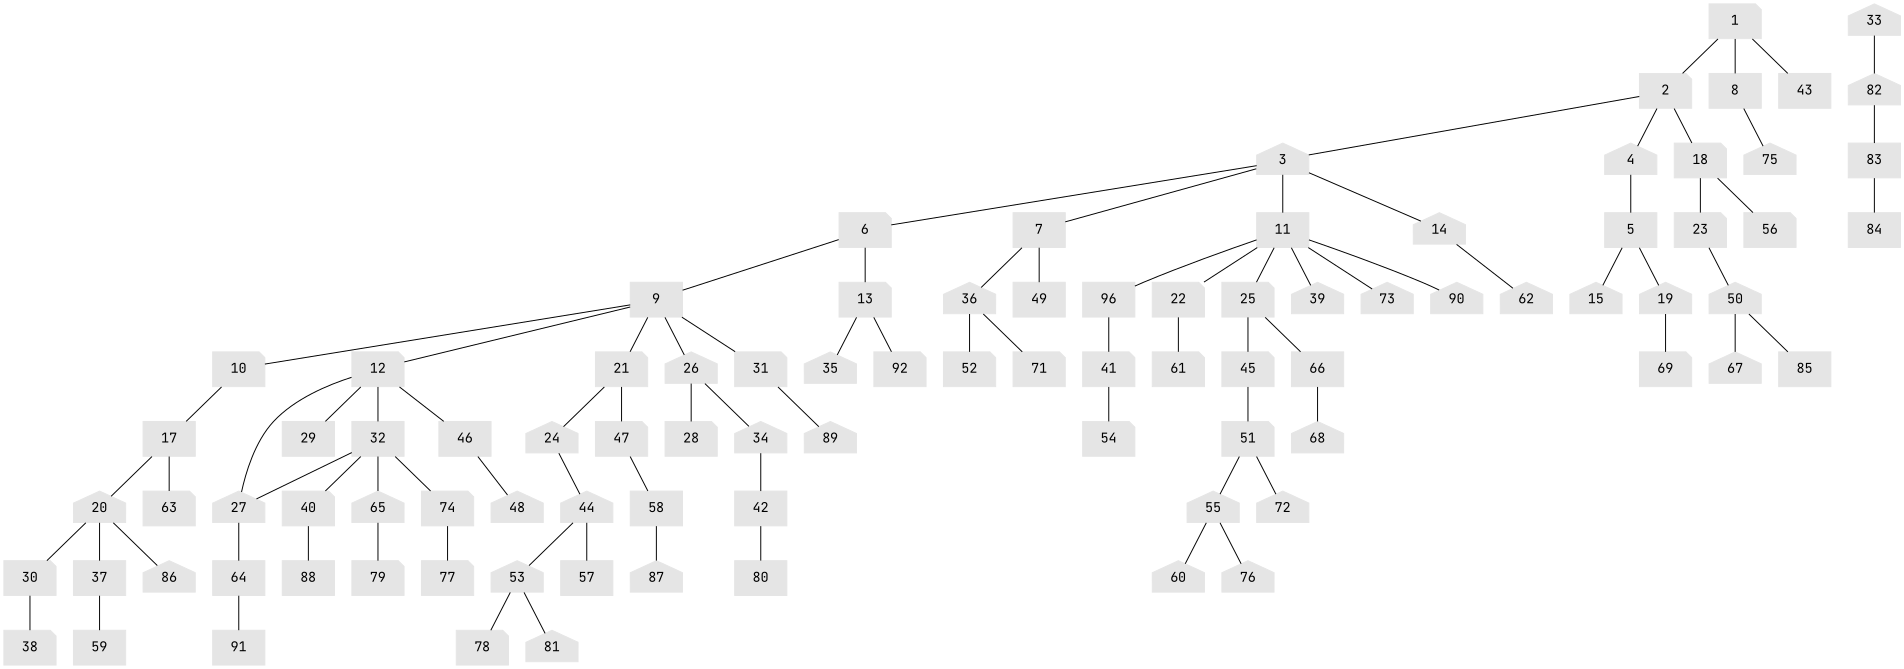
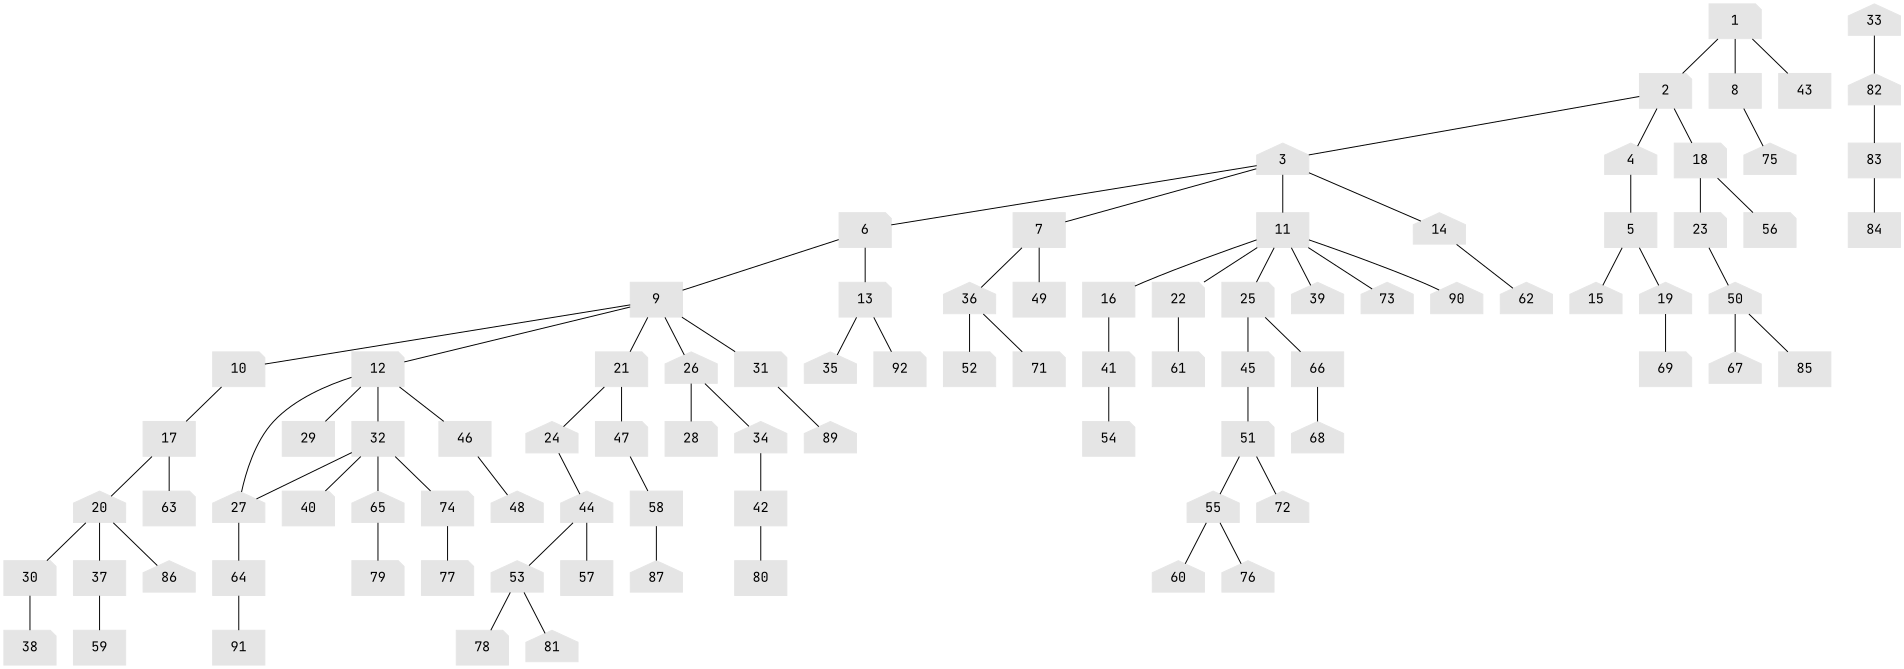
node "96": label "96" -> "16"
node "88": removed
